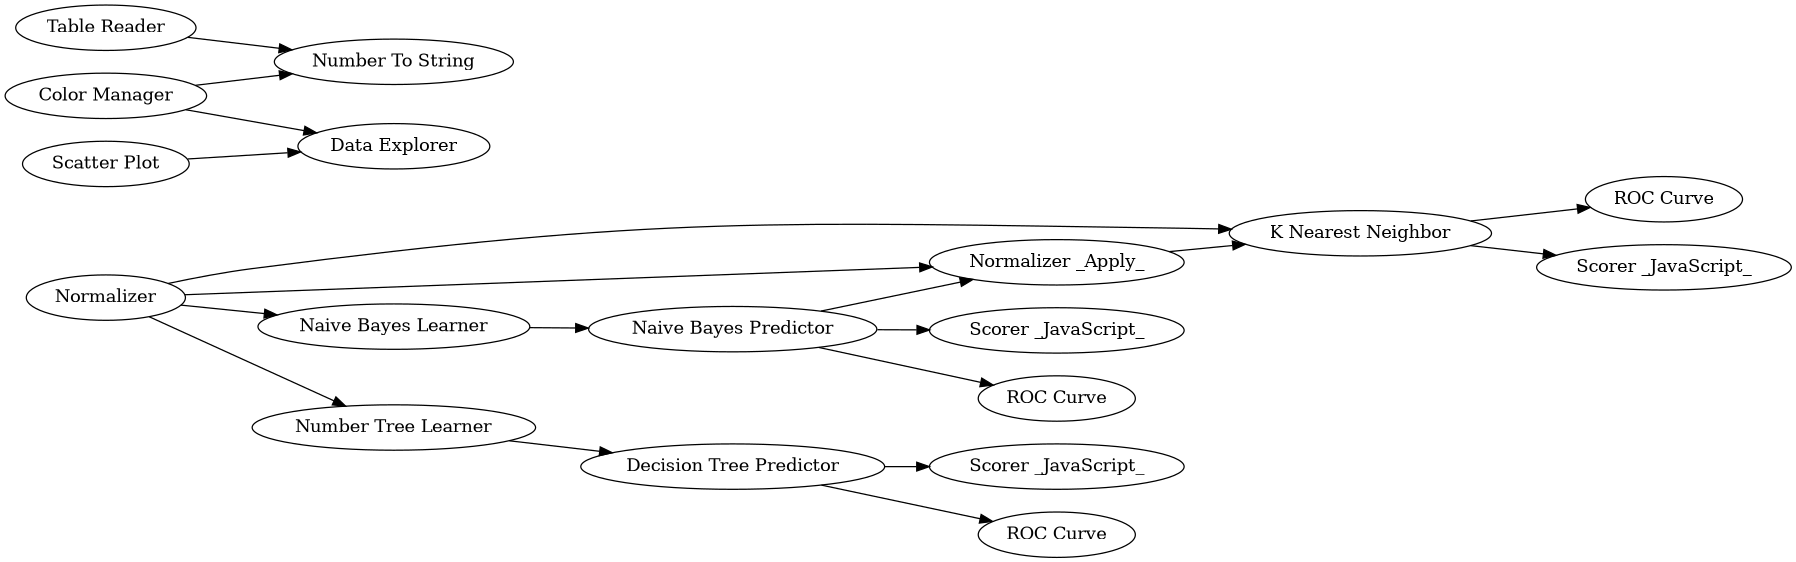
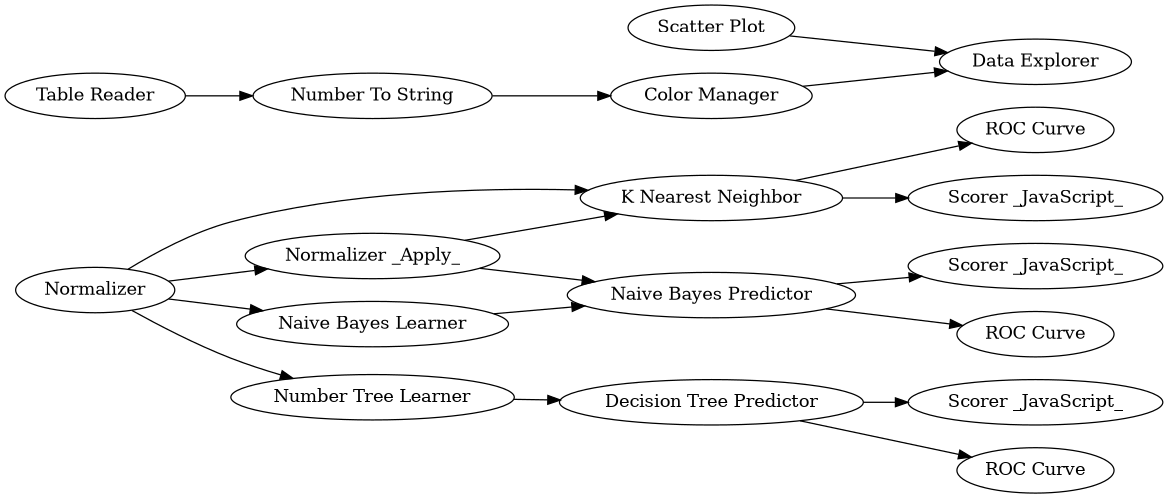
edge "Color Manager" -> "Number To String": reversed
edge "Naive Bayes Predictor" -> "Normalizer _Apply_": reversed
